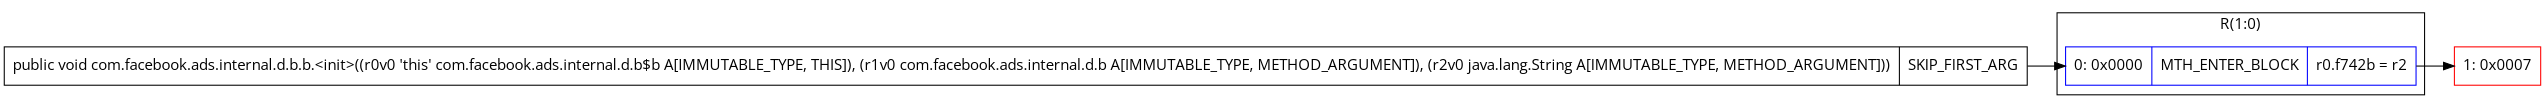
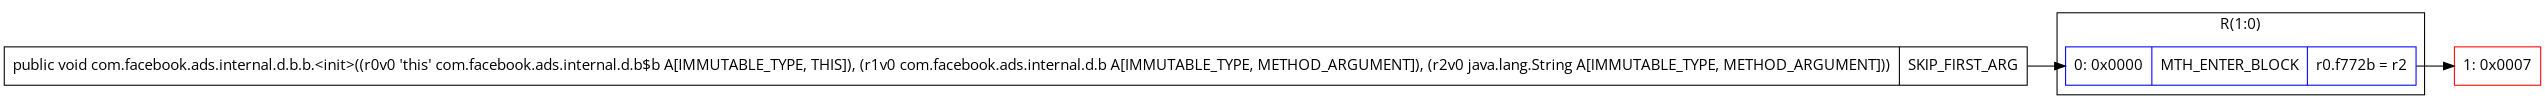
node "0: 0x0000": text "r0.f742b = r2" -> "r0.f772b = r2"
